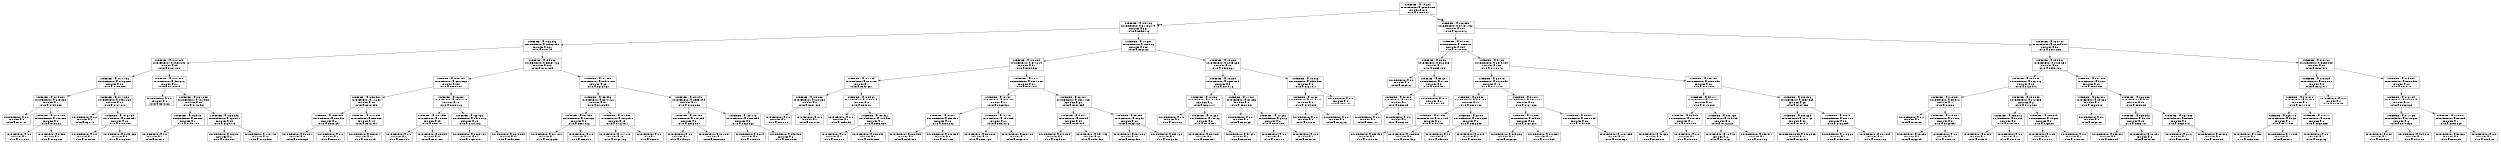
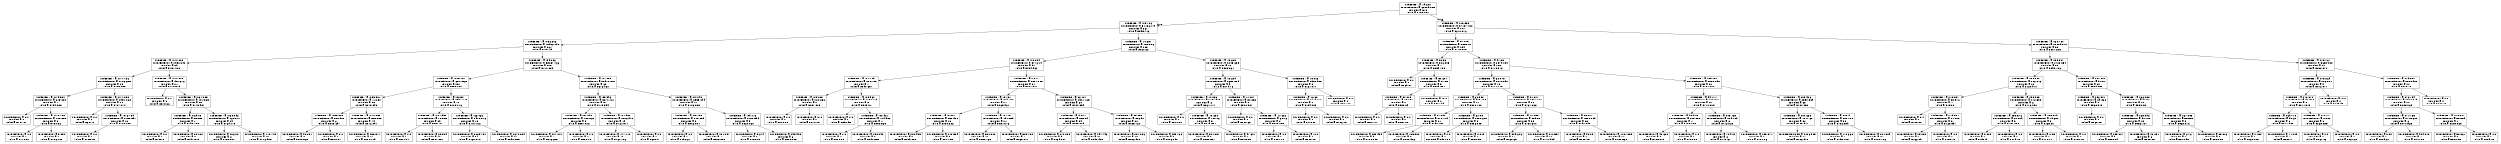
node "squared_error = 0.0 samples = 1 value = 3081.08": added
node "squared_error = 1495.685 samples = 9 value = 3716.314": removed
node "squared_error = 21.002 samples = 3 value = 3797.843": added
node "squared_error = 0.0 value = 1 value = 3602.0": label "squared_error = 0.0 value = 1 value = 3602.0" -> "squared_error = 0.0 samples = 1 value = 3602.0"
node "squared_error = 0.0 samples = 1 value = 3904.31": label "squared_error = 0.0 samples = 1 value = 3904.31" -> "squared_error = 0.0 samples = 1 squared = 3904.31"
node "squared_error = 90.25 samples = 2 value = 3882.75": added
node "squared_error = 0.0 samples = 1 value = 3264.61": added
